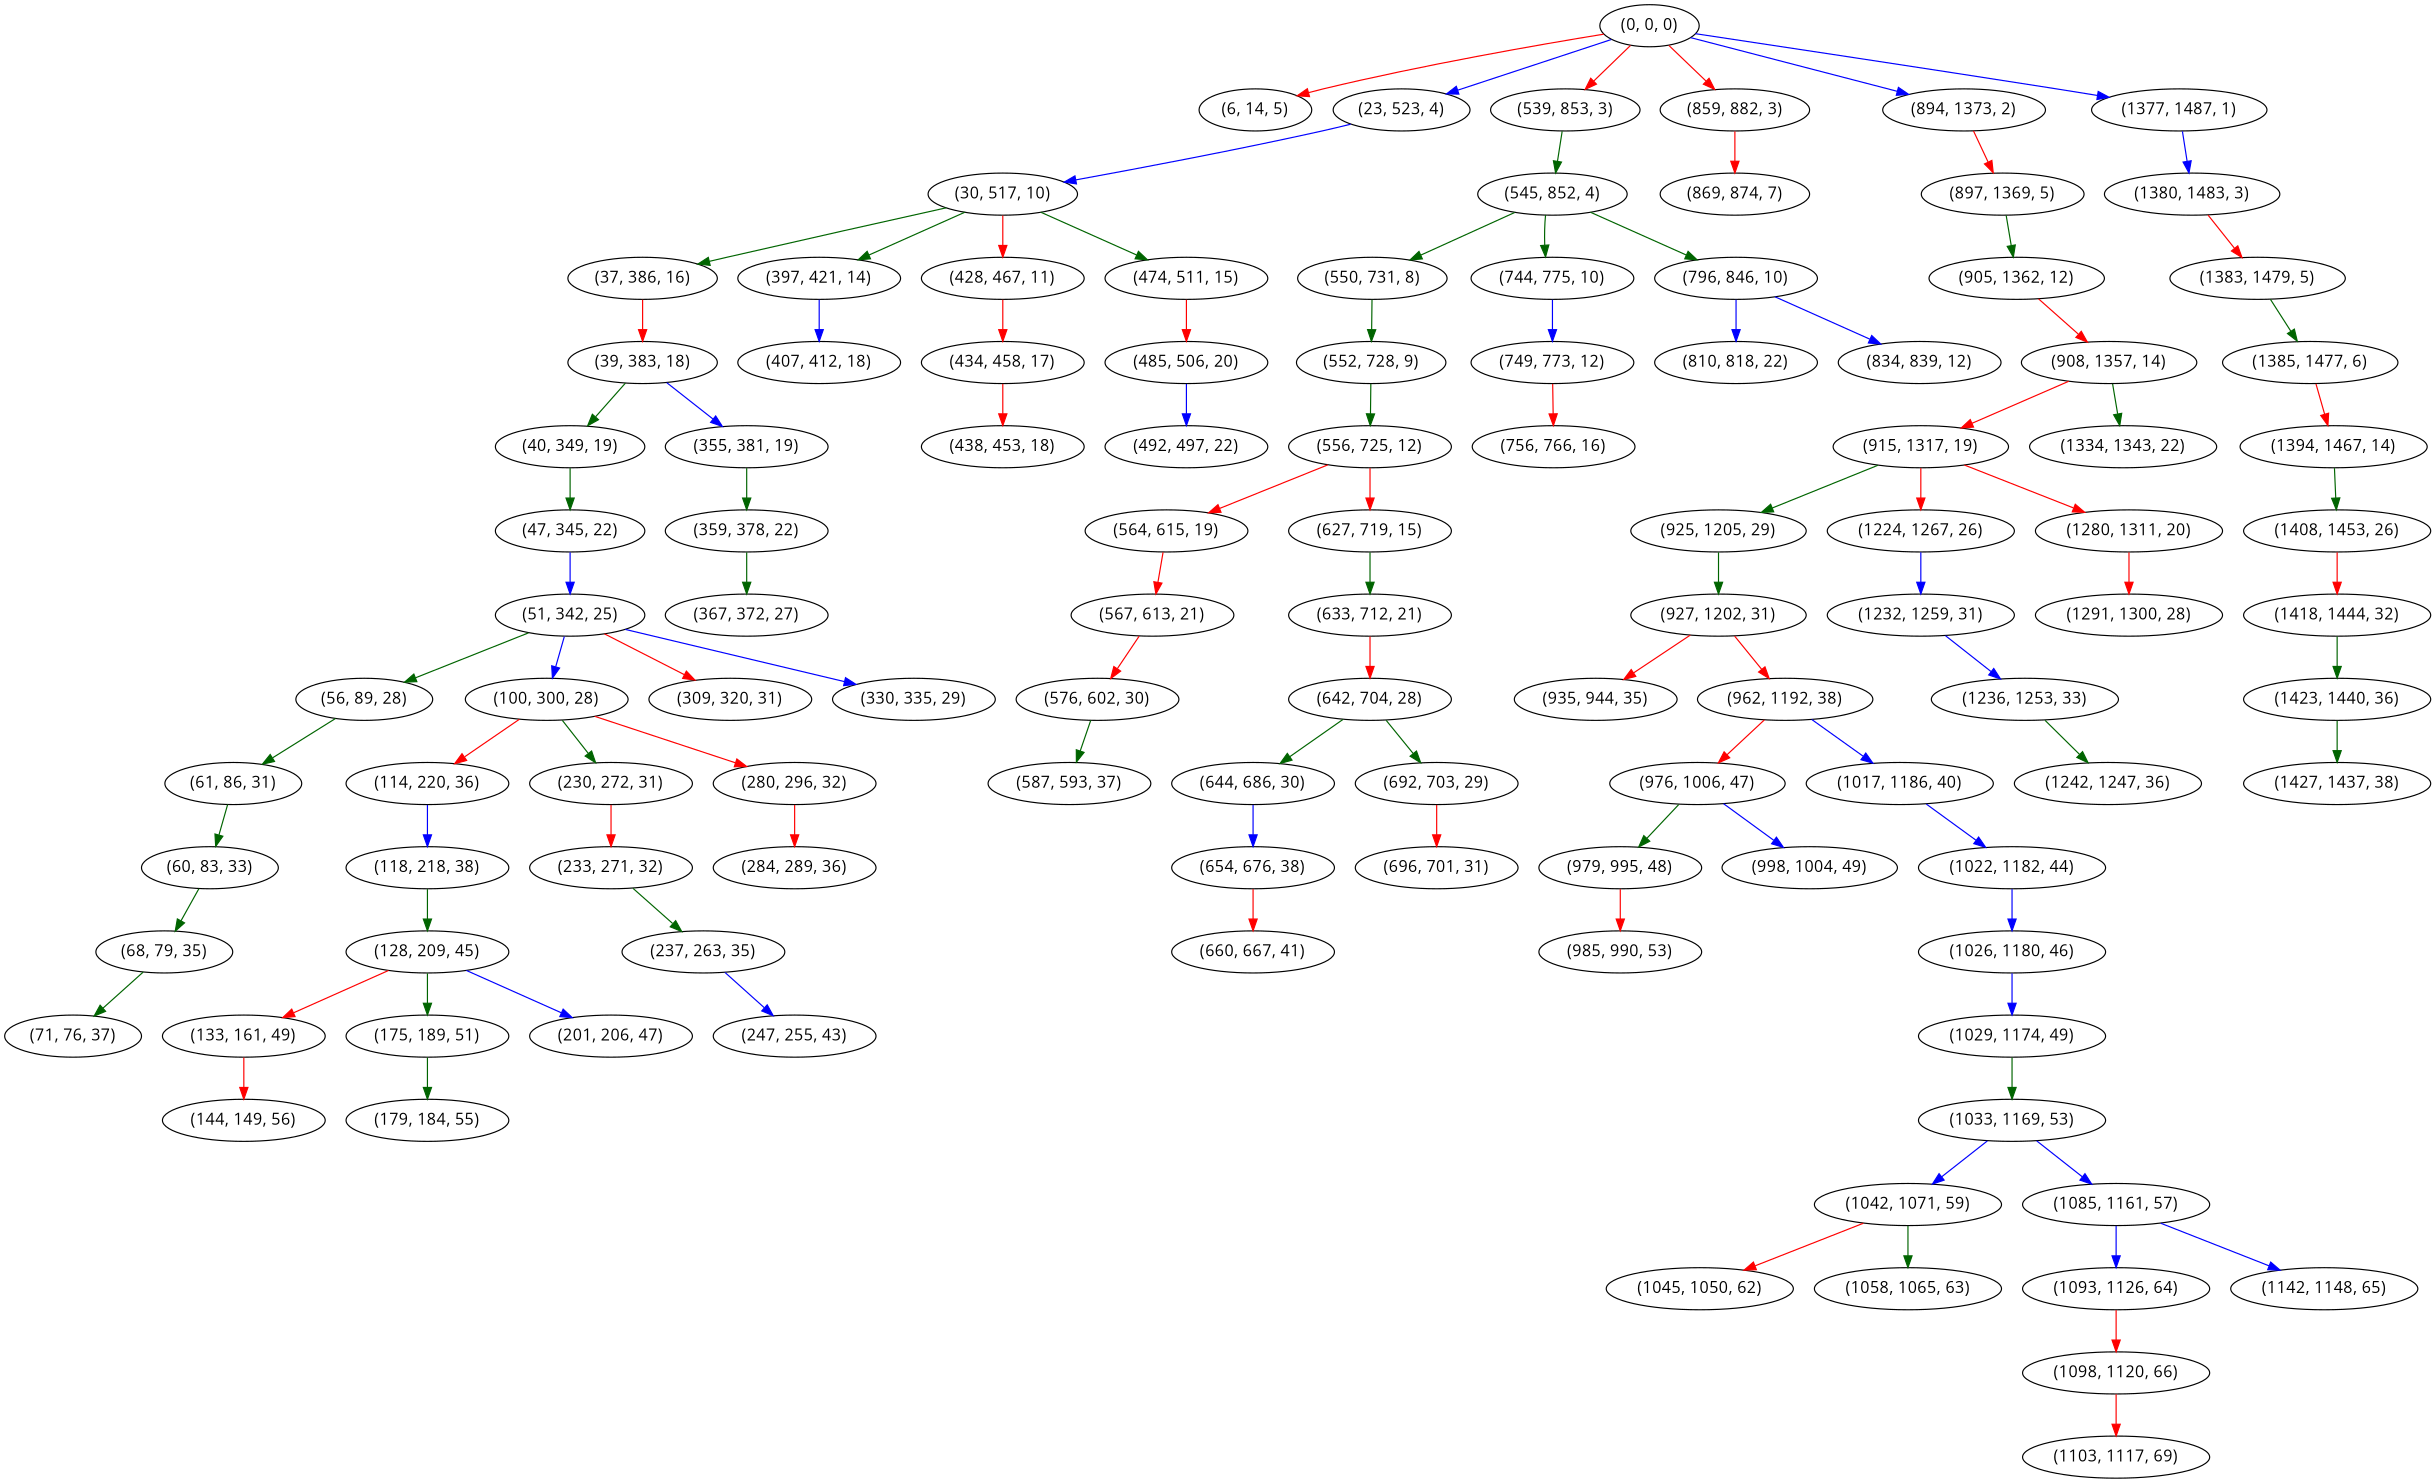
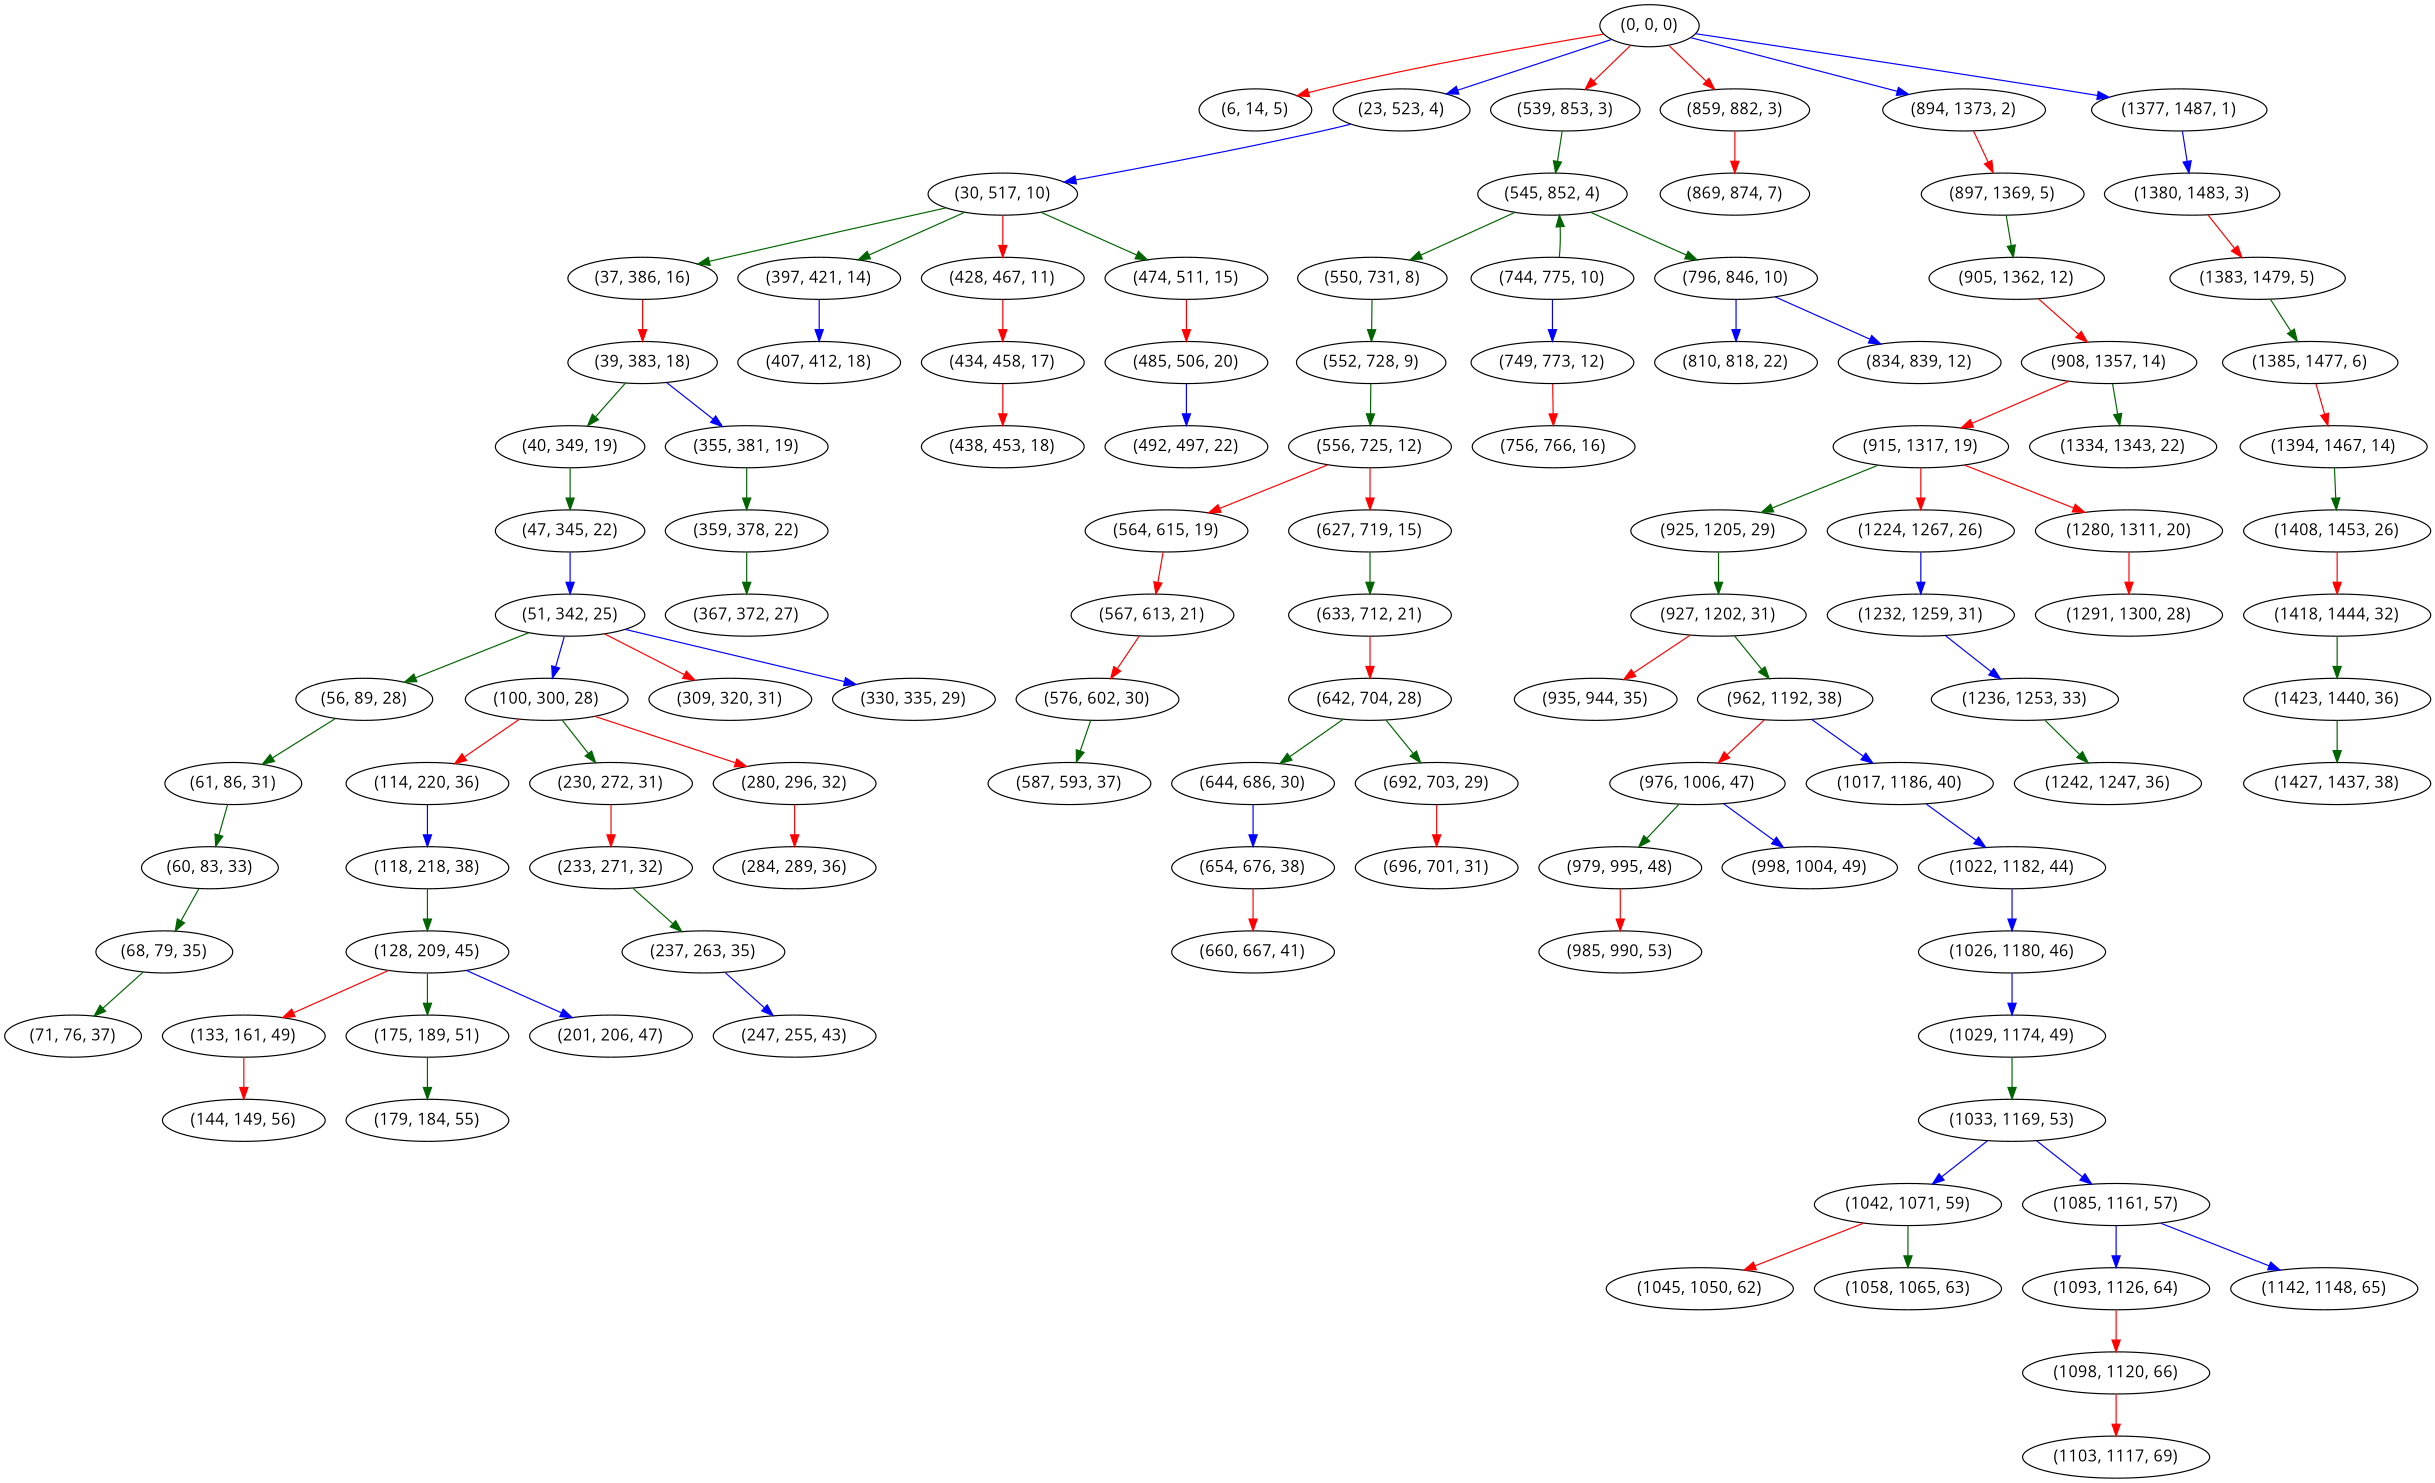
edge "(545, 852, 4)" -> "(744, 775, 10)": reversed
edge "(927, 1202, 31)" -> "(962, 1192, 38)": color red -> darkgreen
